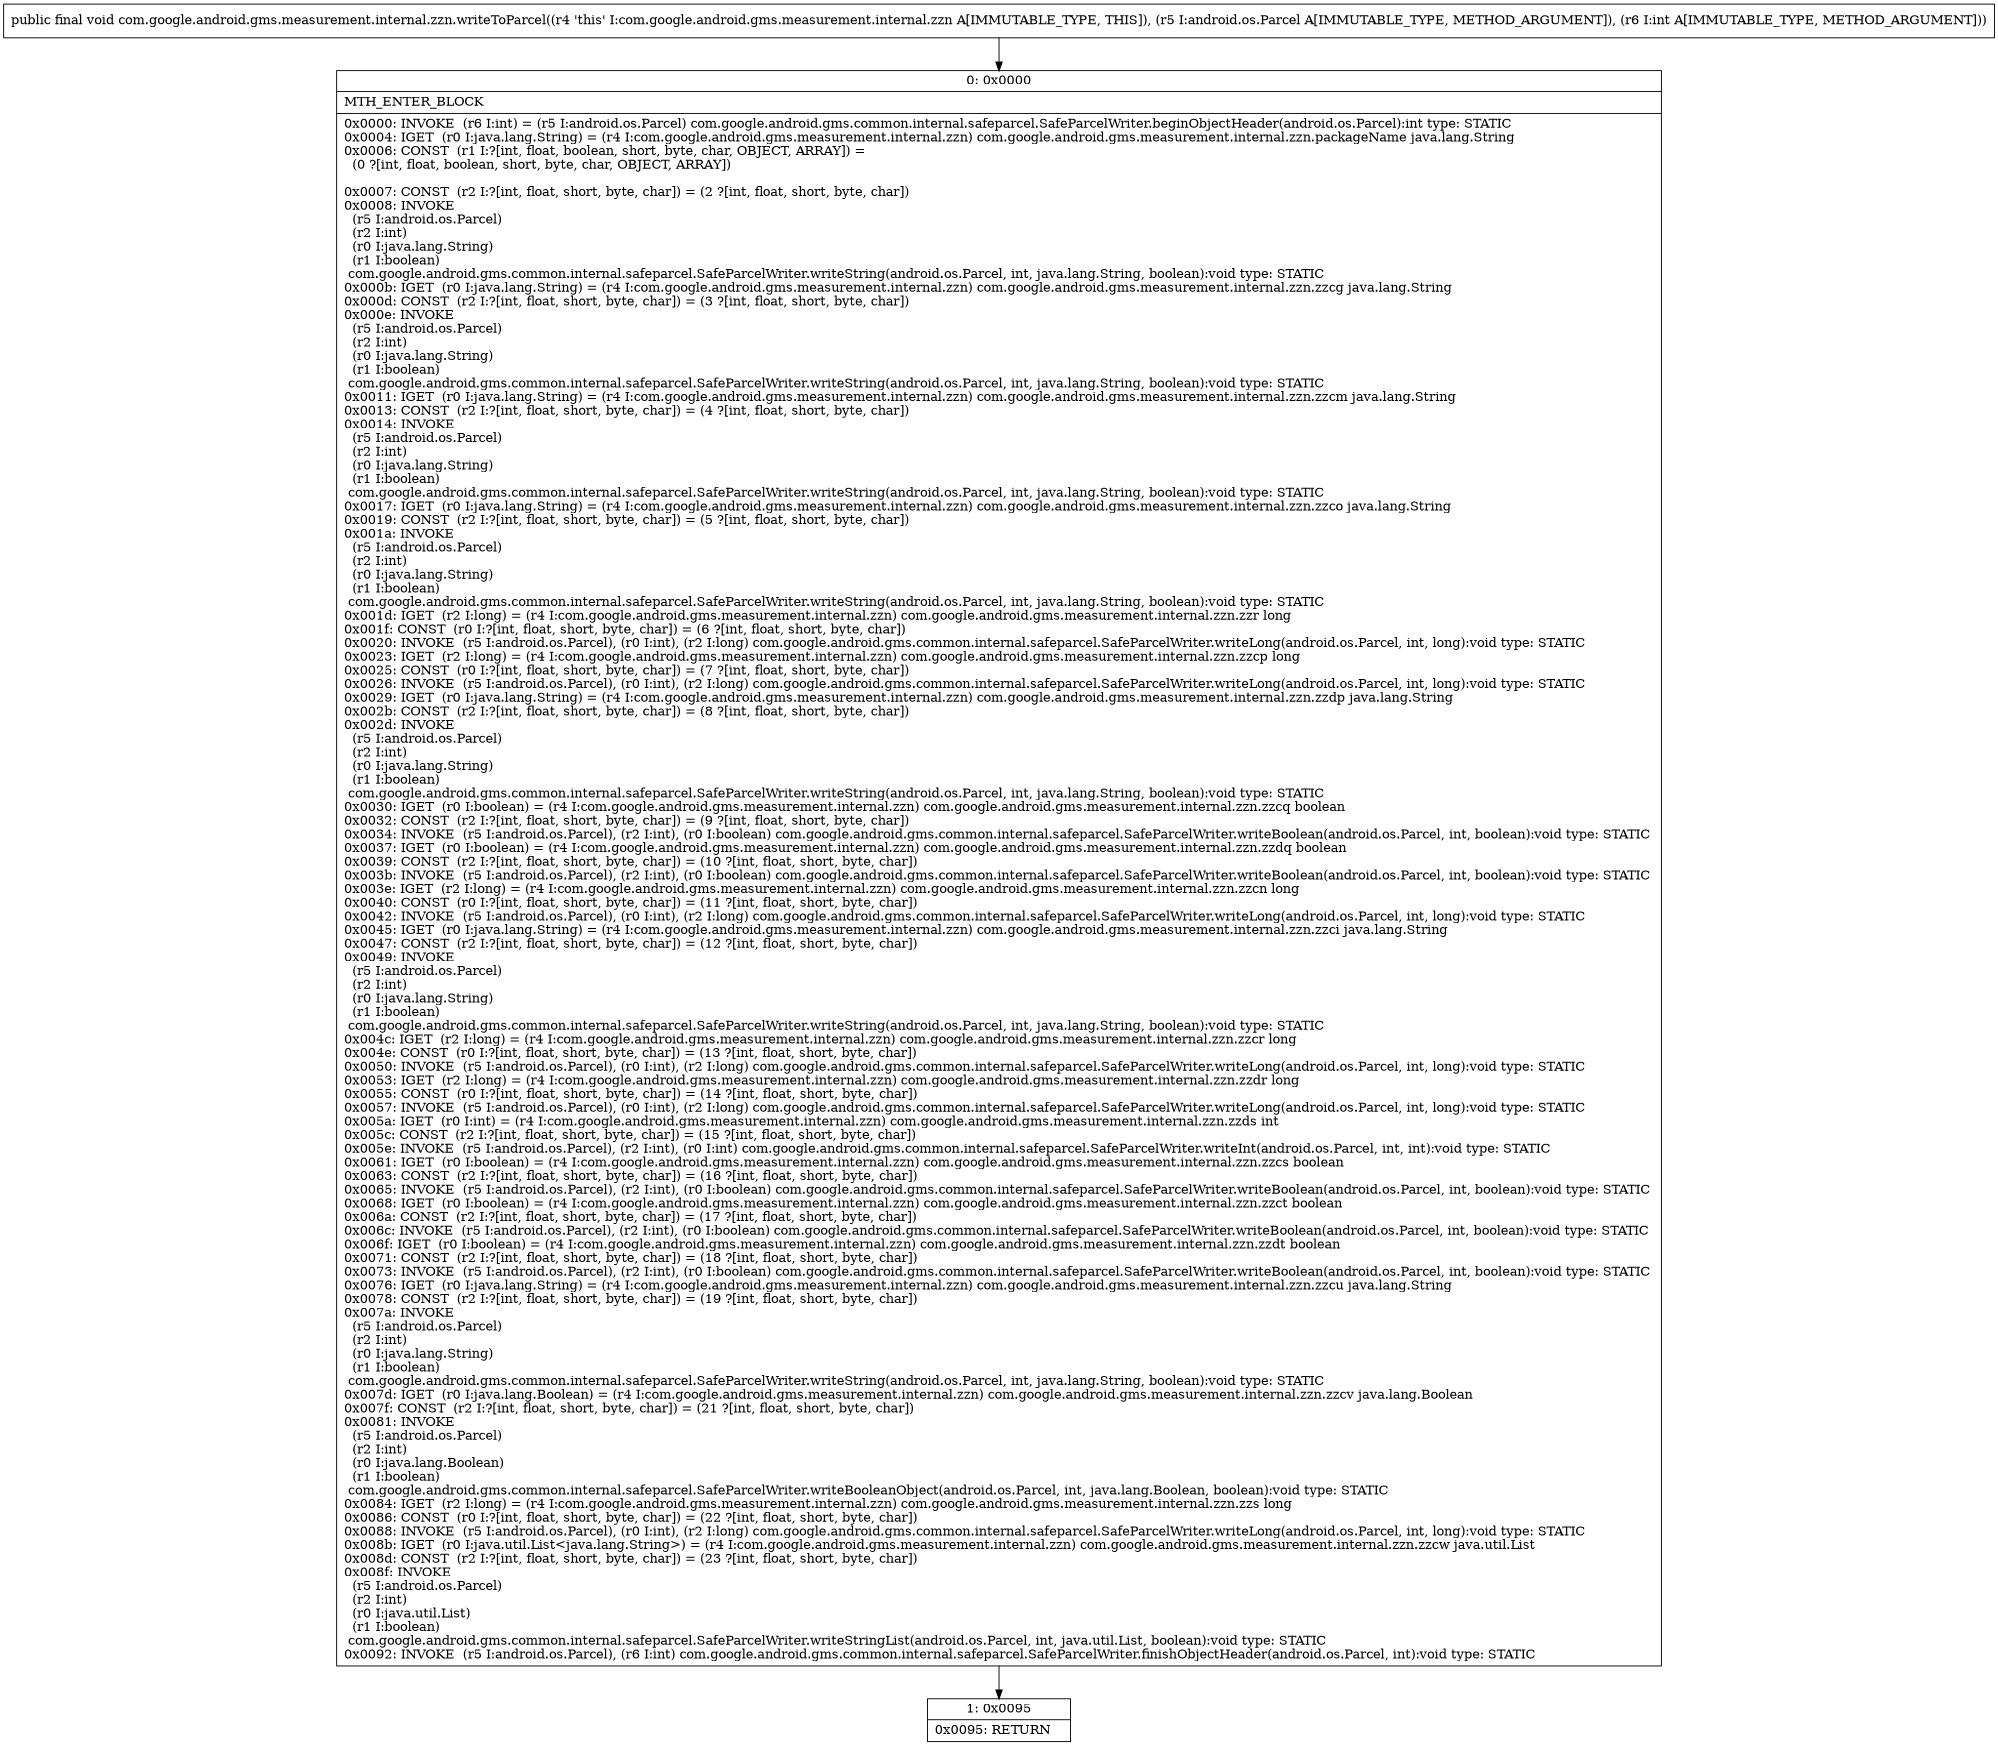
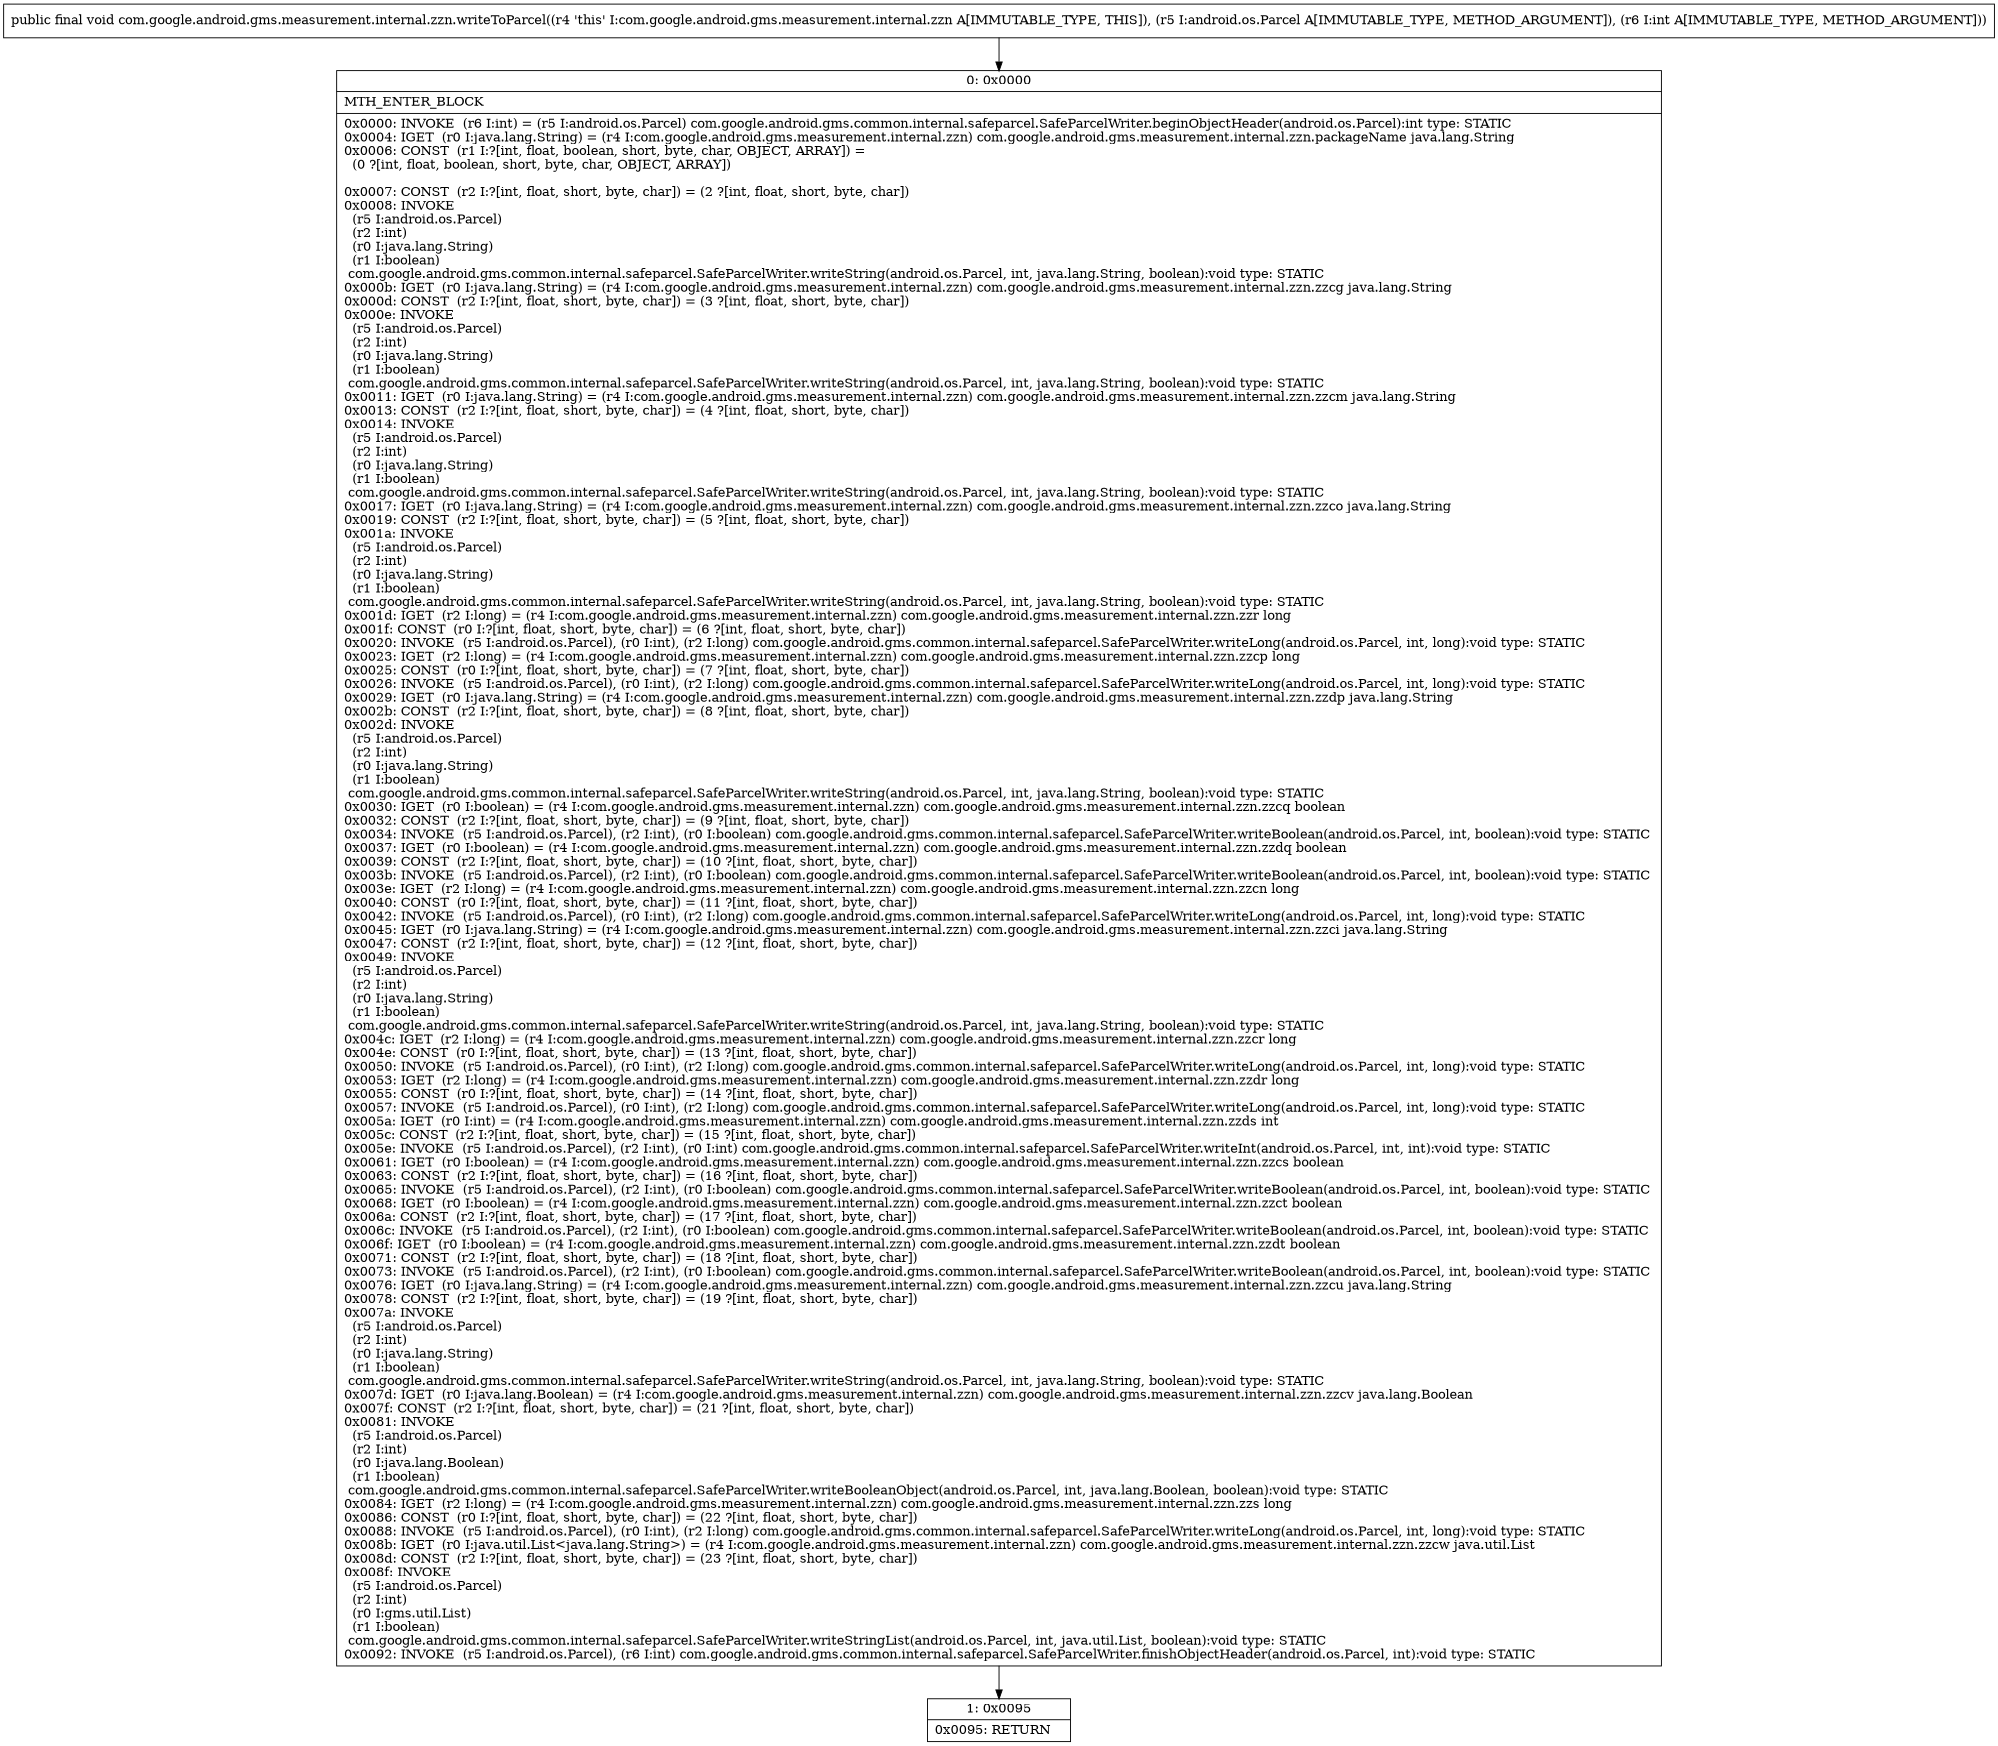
node "0: 0x0000": text "(r0 I:java.util.List)" -> "(r0 I:gms.util.List)"
